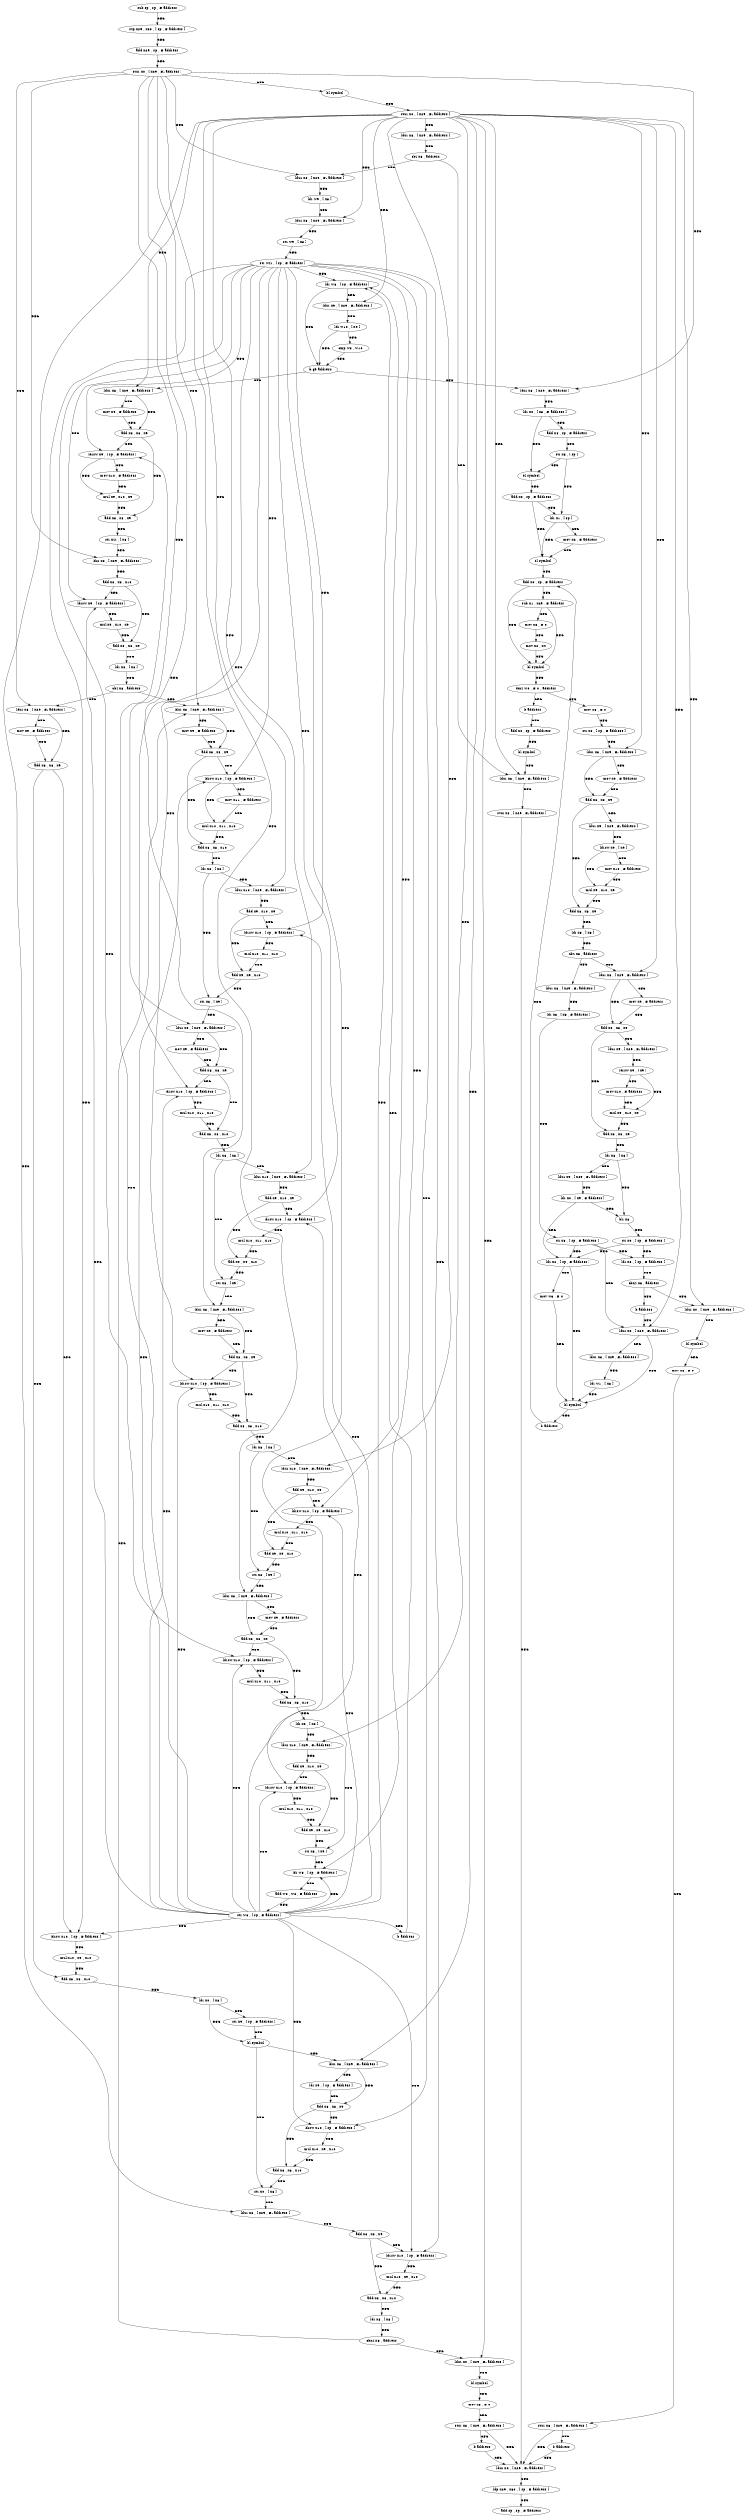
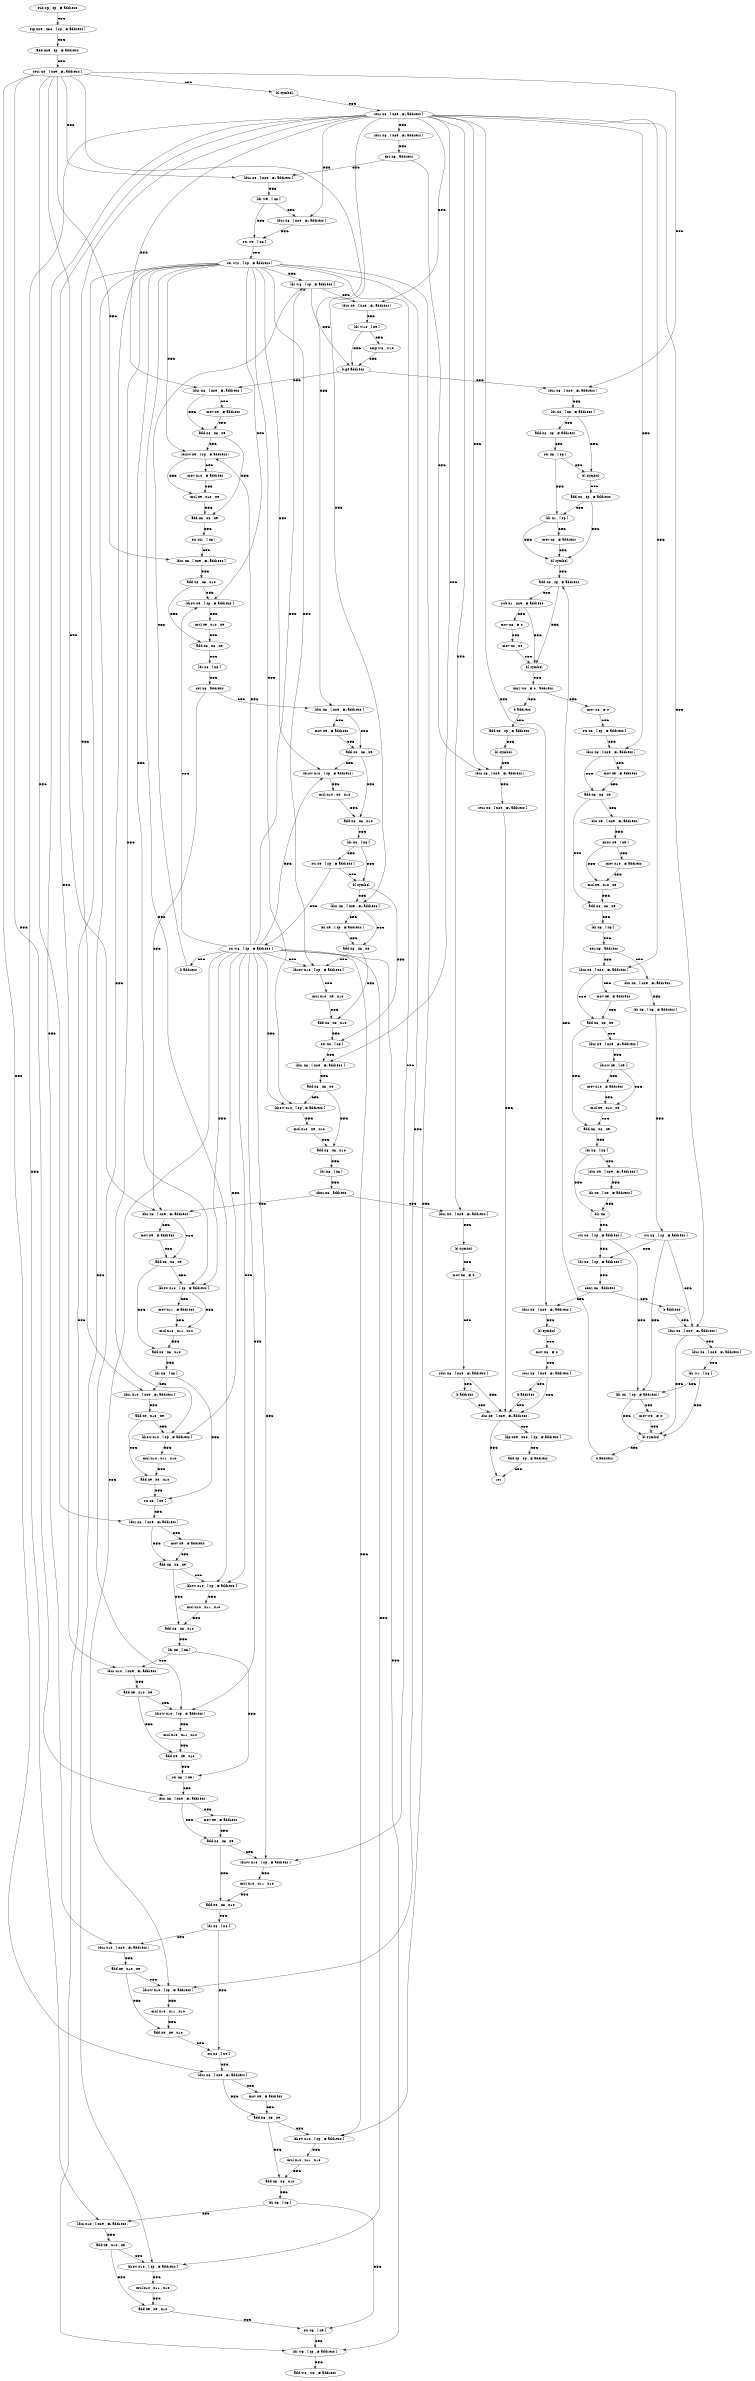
edge "ldr w9 , [ x8 ]" -> "str w9 , [ x8 ]": added, label "DFG"
edge "ldr x0 , [ x9 , # address ]" -> "ldr x2 , [ sp , # address ]": now "ldr w1 , [ x8 ]" -> "ldr x2 , [ sp , # address ]"
node "ret": added
edge "add w8 , w8 , # address" -> "str w8 , [ sp , # address ]": now "str x9 , [ sp , # address ]" -> "str w8 , [ sp , # address ]"
